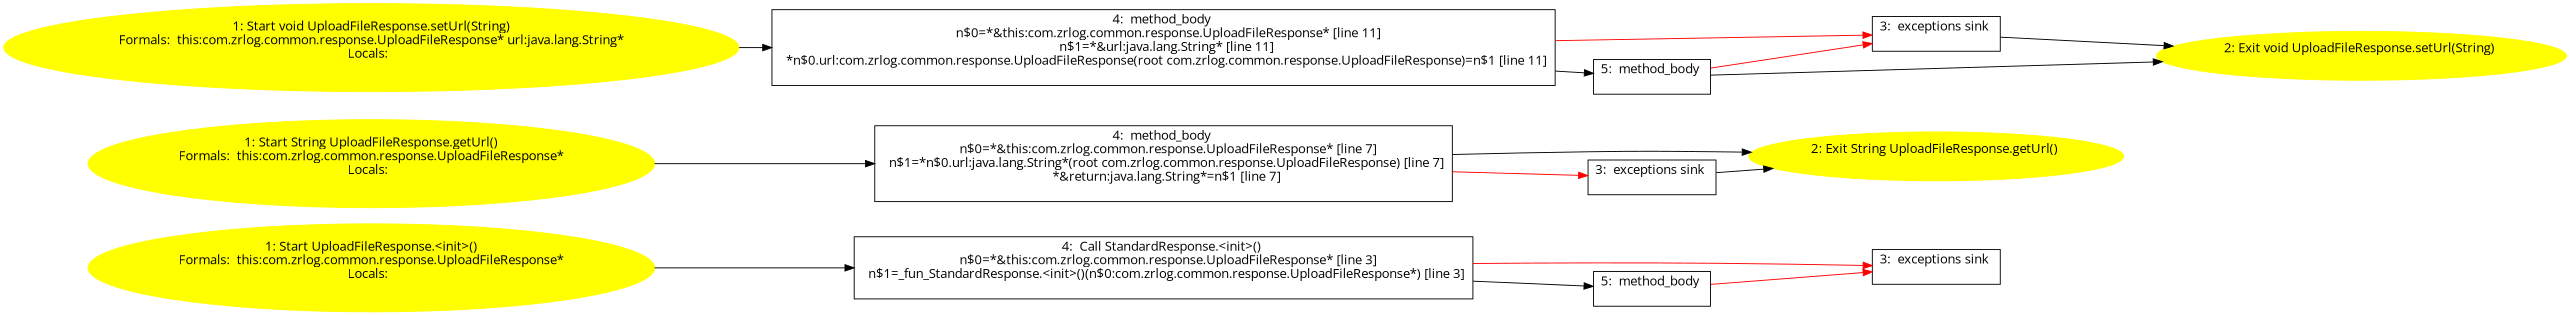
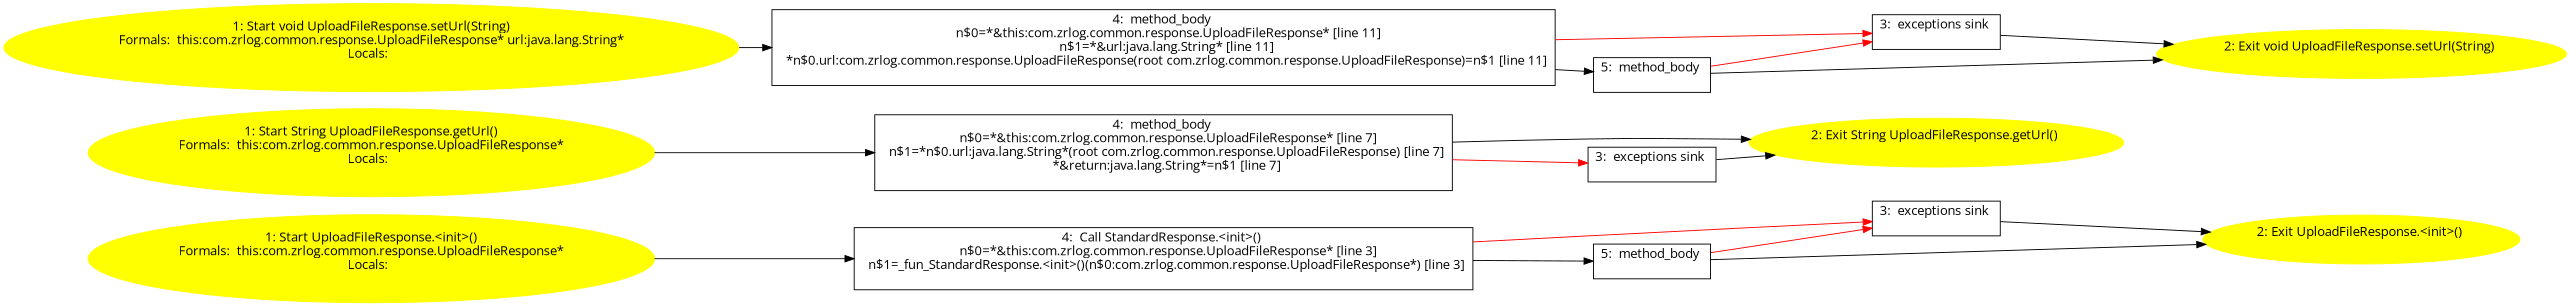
node "2: Exit UploadFileResponse.<init>()": added
